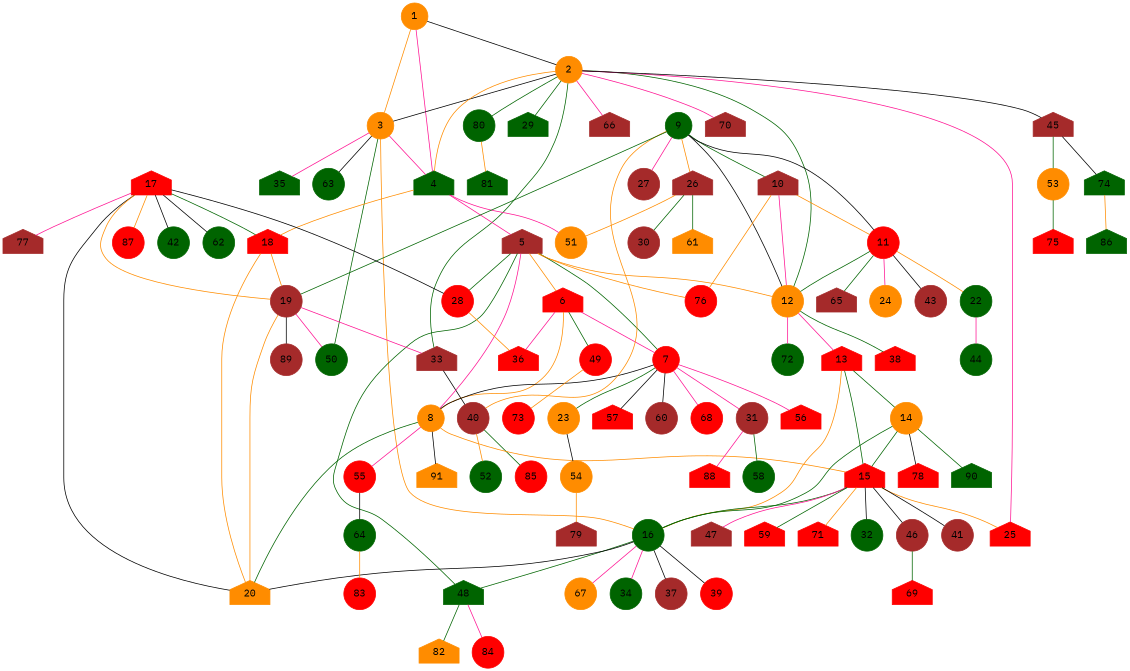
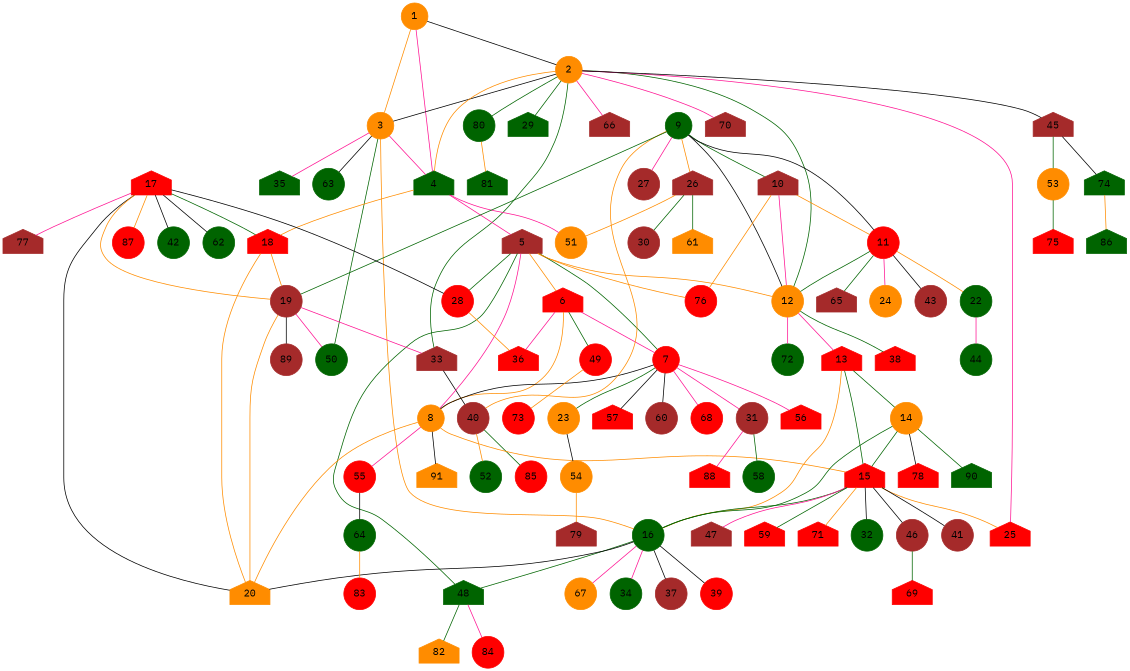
edge "8" -- "20": color darkgreen -> darkorange
